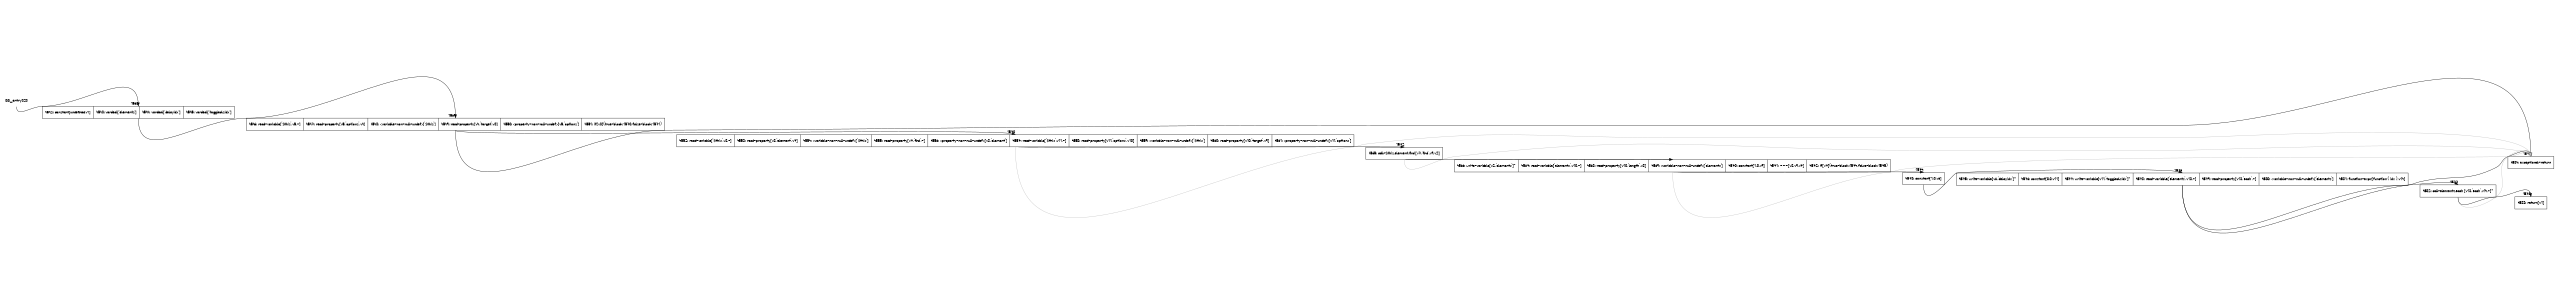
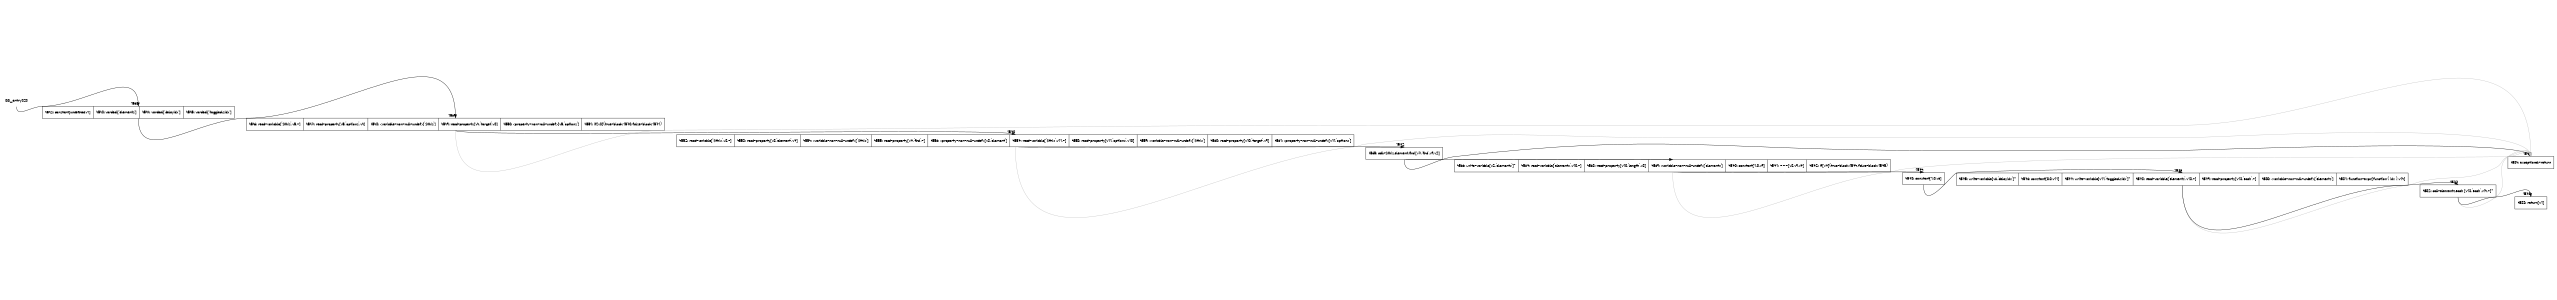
edge "4546: read-variable['$this',v5,-]" -> "4584: exceptional-return": color black -> gray
edge "4565: call-$this.element.find [v7,'find',v9,v2]" -> "4584: exceptional-return": color gray -> black
edge "4575: write-variable[v6,'delayIdx']*" -> "4584: exceptional-return": color black -> gray
